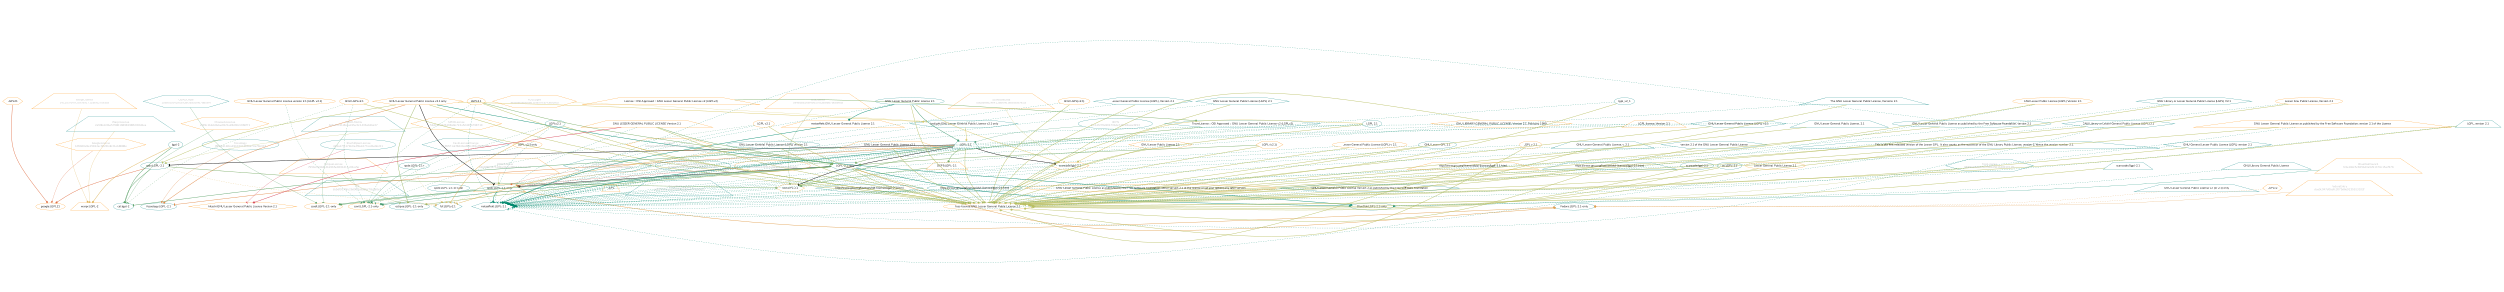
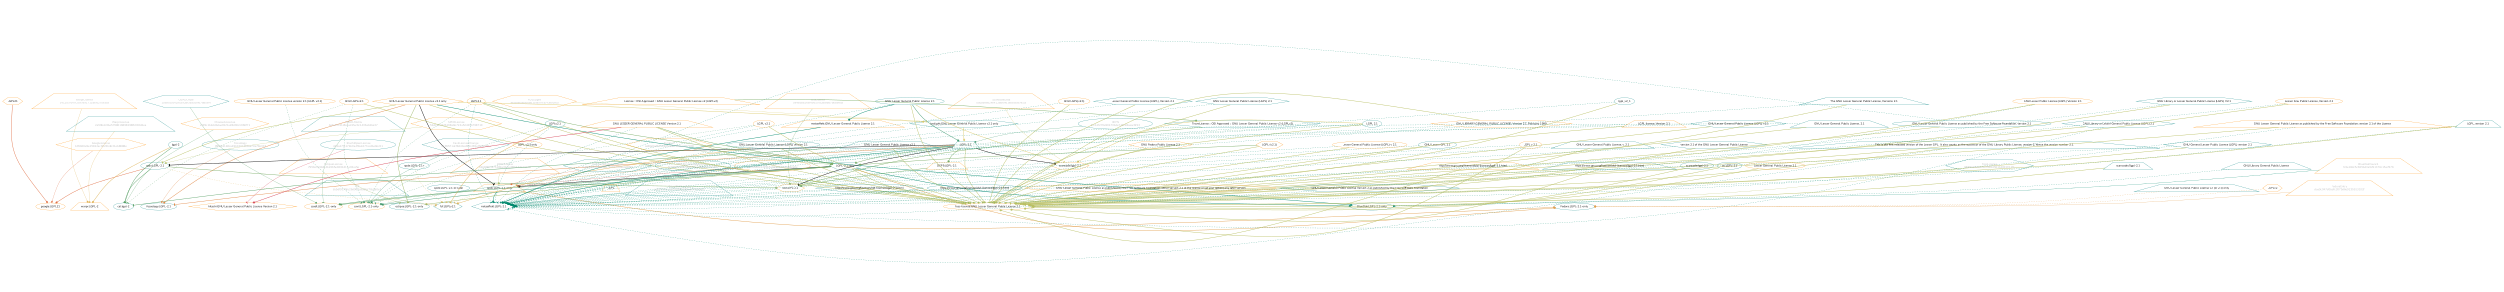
edge "fosslight:GNU Lesser General Public License v2.1 only" -> "LGPL-2.1": reversed
node "GNU Lesser General Public License v2.1": color darkorange -> teal
node "GNU Lesser Public License 2.1": label "GNU Lesser Public License 2.1" -> "GNU Fedora Public License 2.1"
edge "GNU Lesser General Public License (LGPL) version 2.1" -> "fsf:LGPLv2.1": arrowhead tee -> diamond
